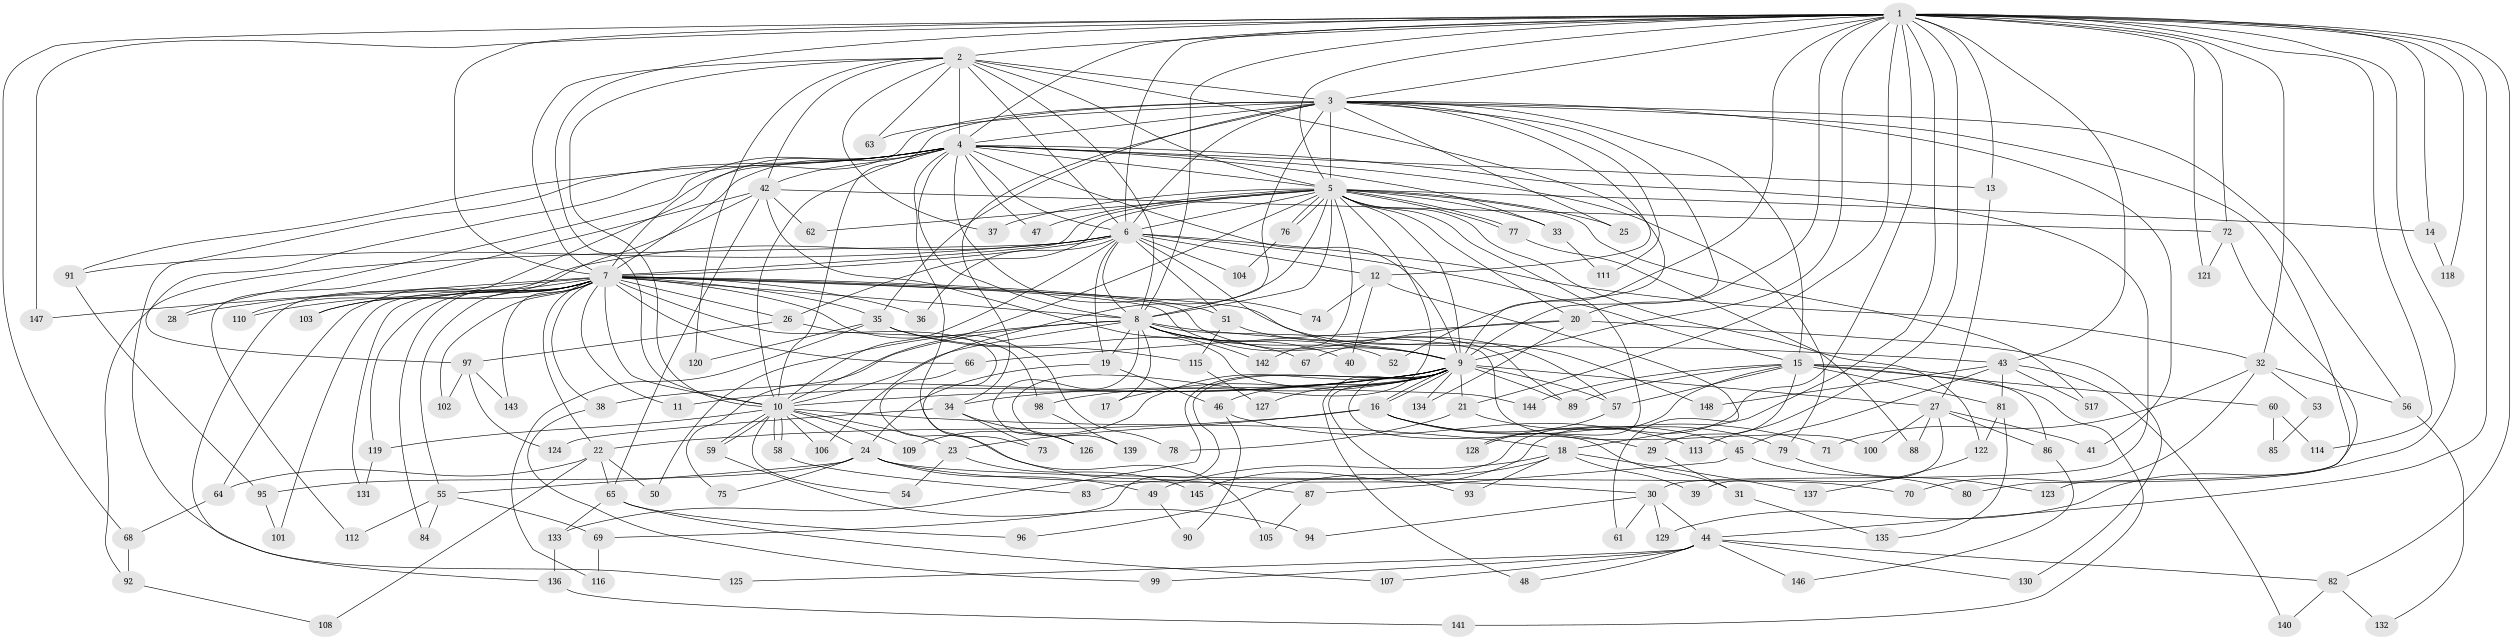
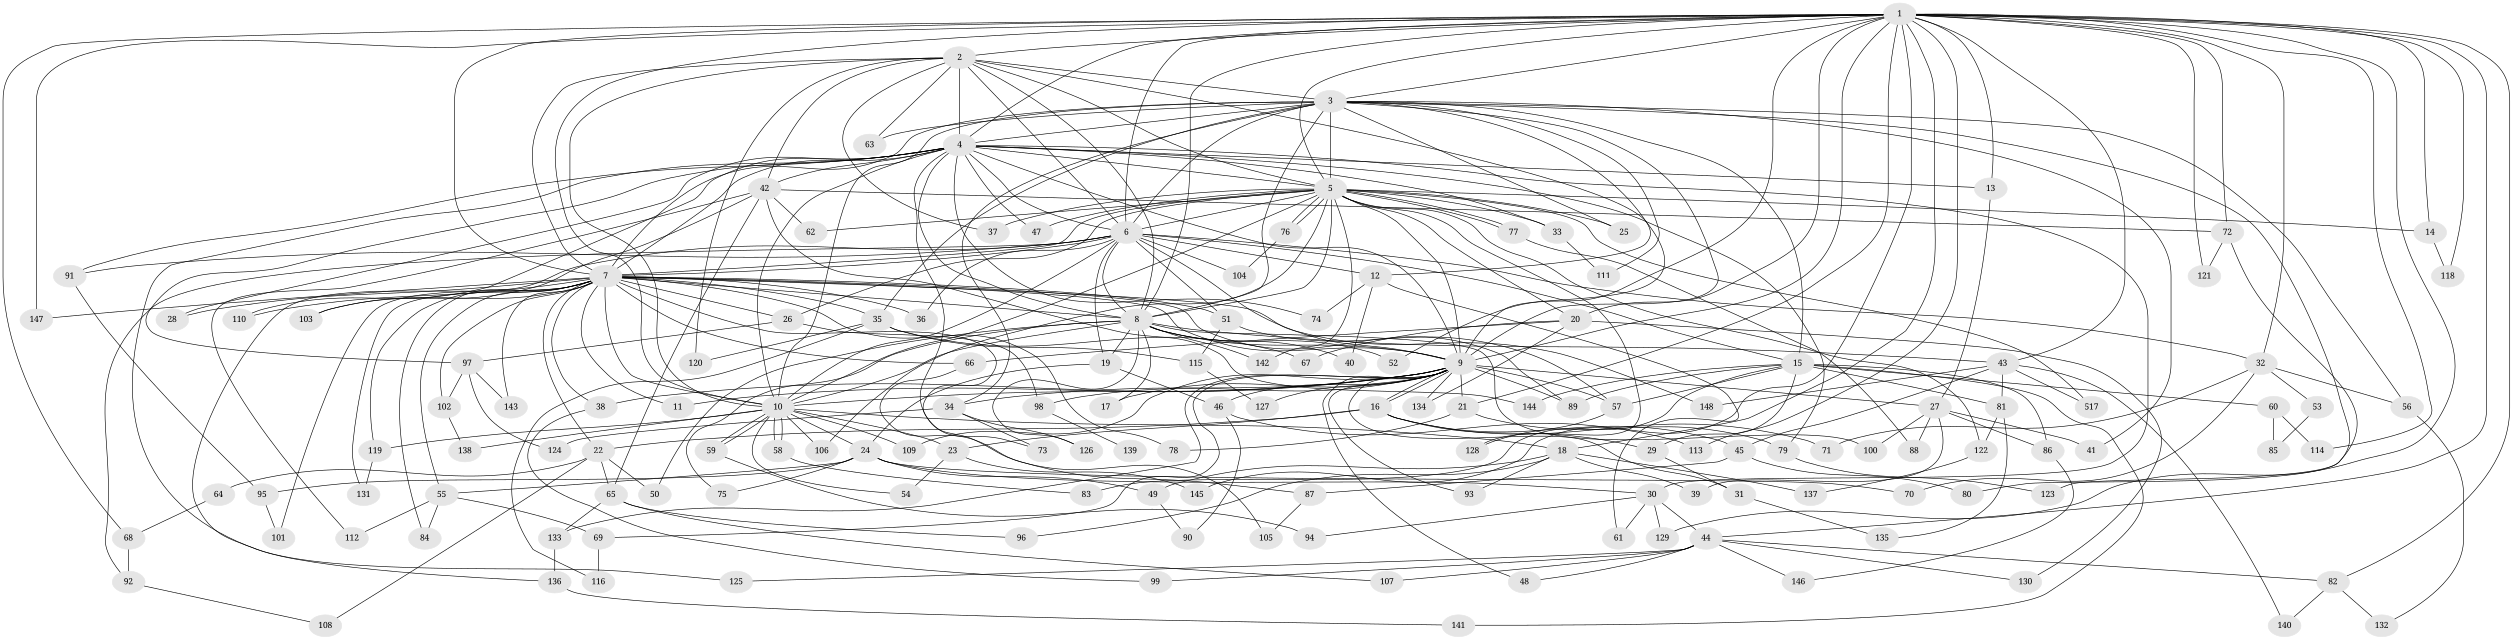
edge "7" -- "64": removed
edge "5" -- "139": removed
node "138": added
